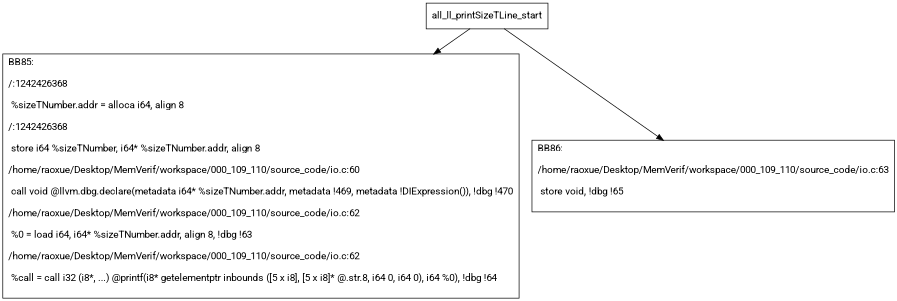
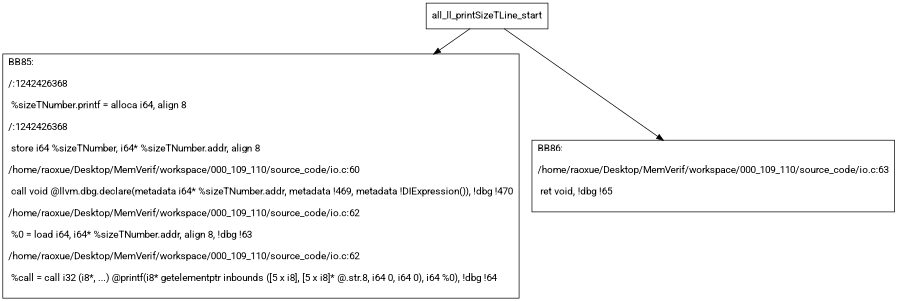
node "BB85:": text "%sizeTNumber.addr = alloca i64, align 8" -> "%sizeTNumber.printf = alloca i64, align 8"
node "BB86:": text "store void, !dbg !65" -> "ret void, !dbg !65"
